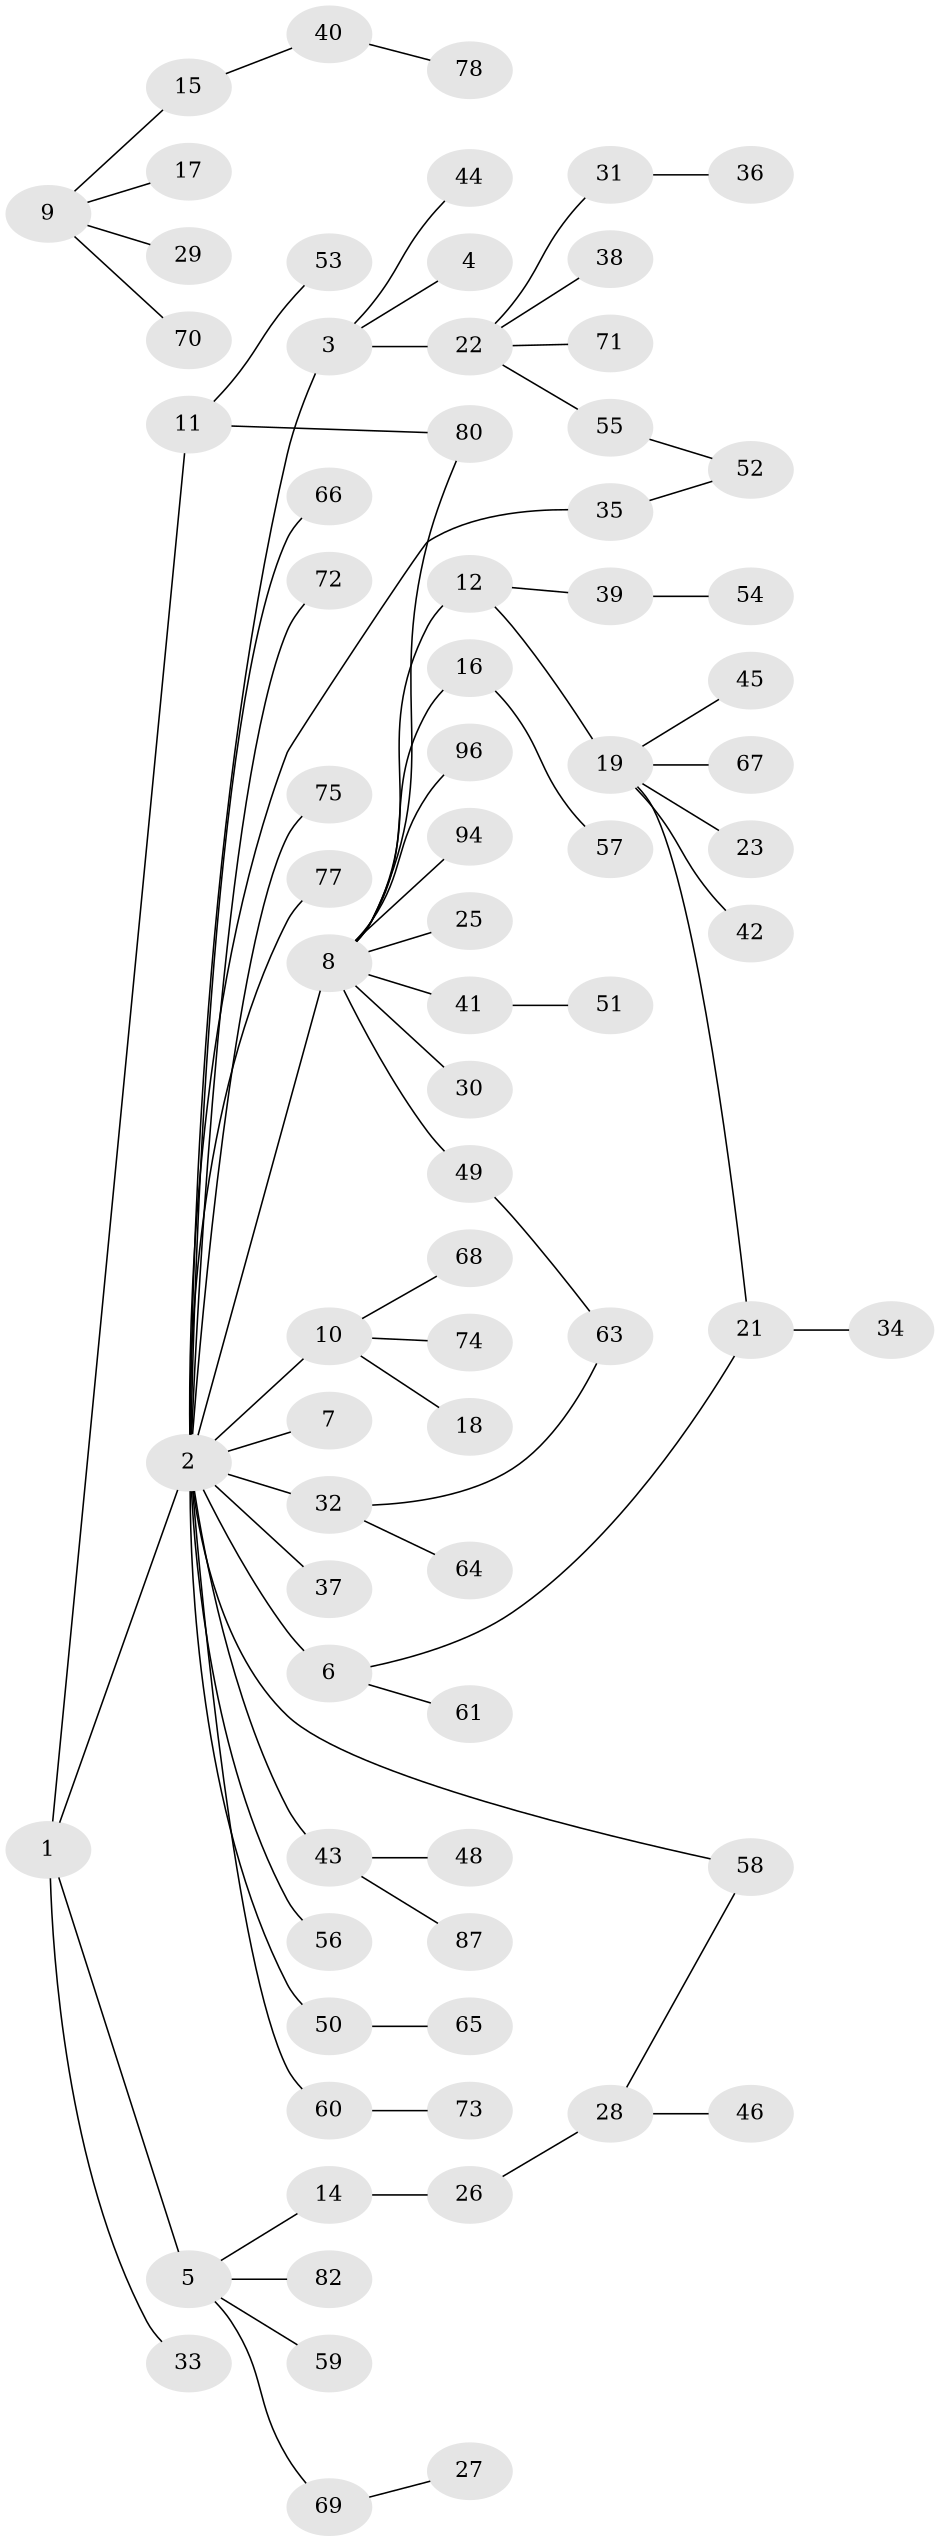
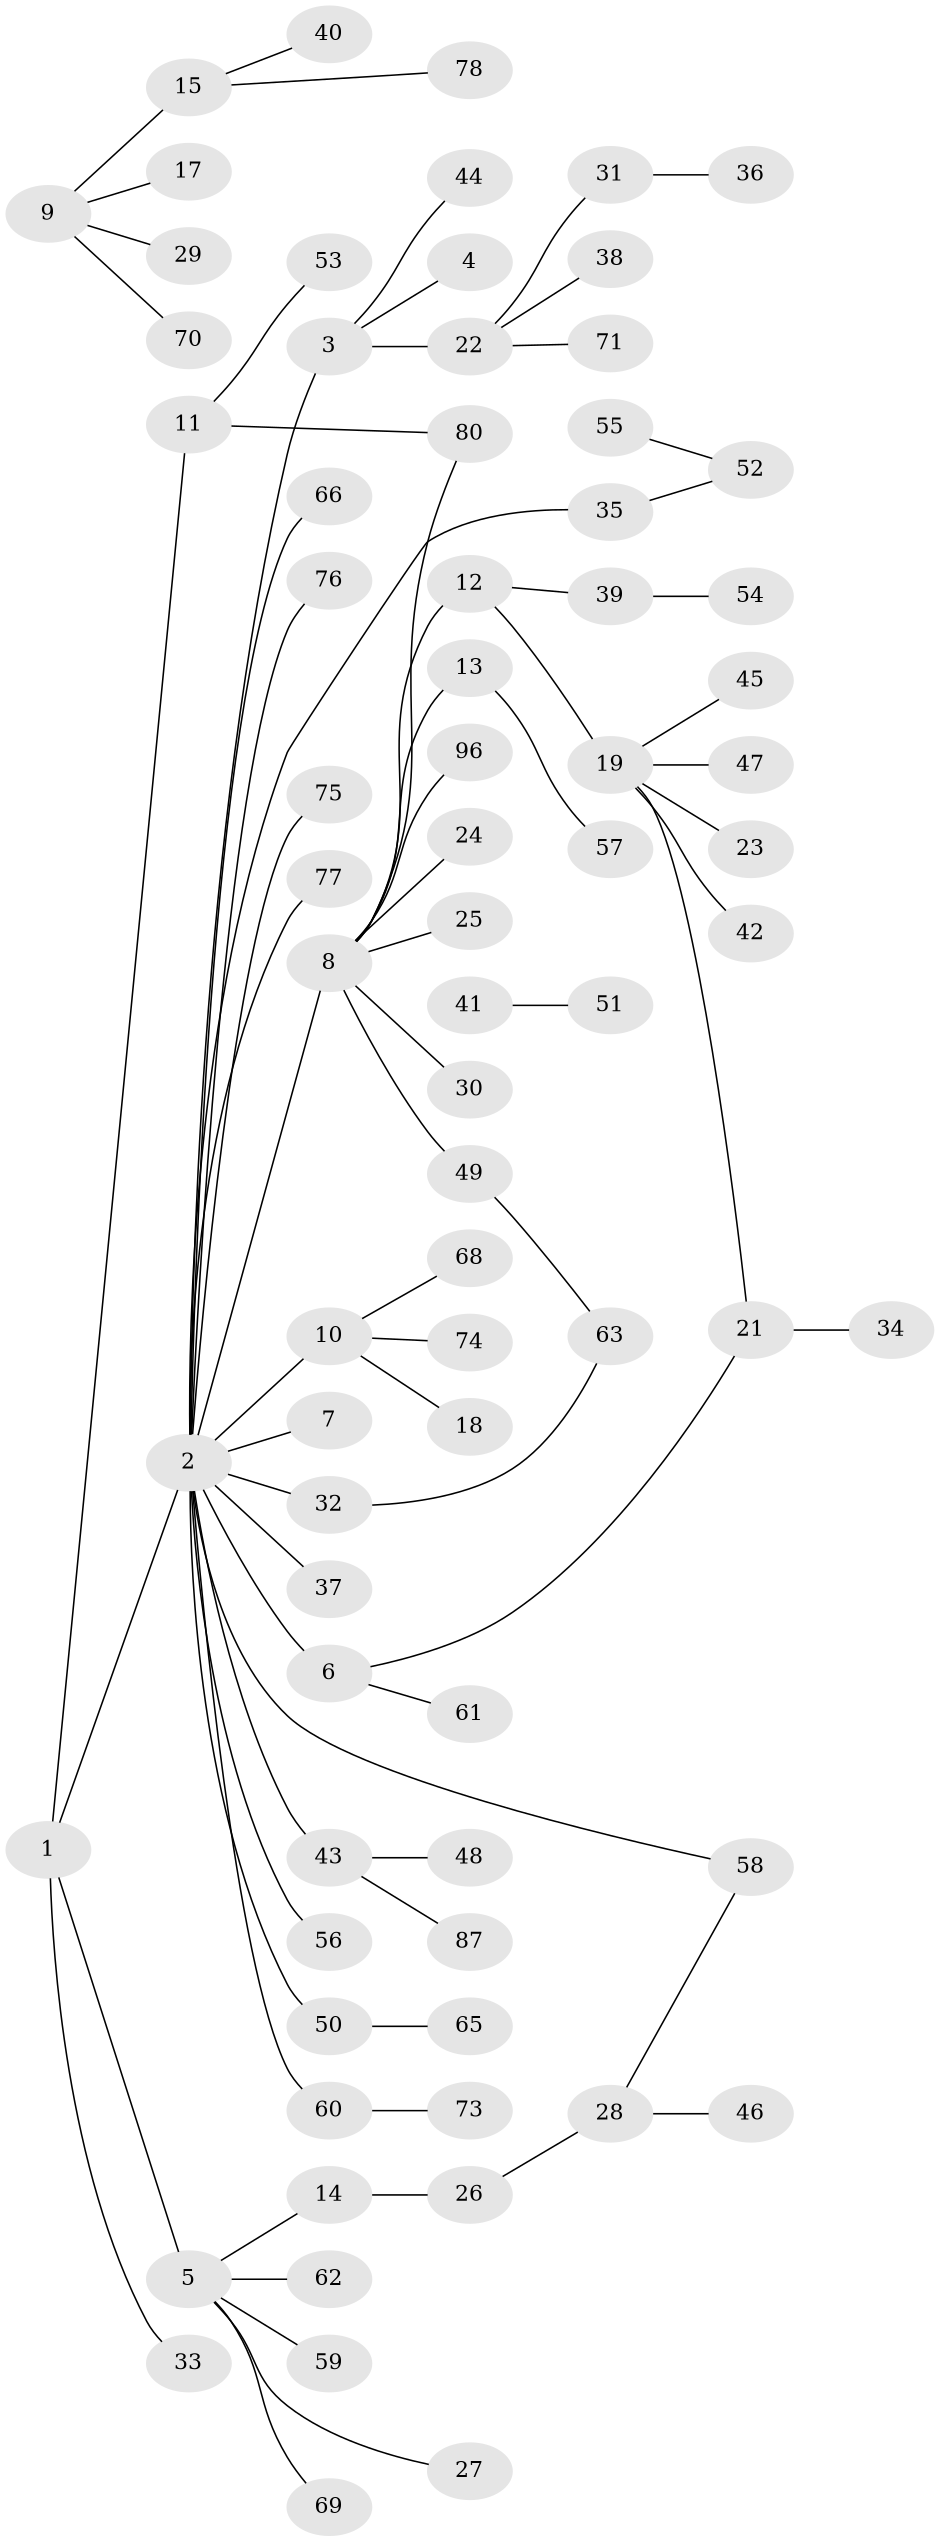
edge "40" -- "78": now "15" -- "78"
edge "22" -- "55": removed
node "72": label "72" -> "76"
node "16": label "16" -> "13"
node "67": label "67" -> "47"
node "94": label "94" -> "24"
edge "8" -- "41": removed
node "64": removed
node "82": label "82" -> "62"
edge "27" -- "69": now "27" -- "5"
